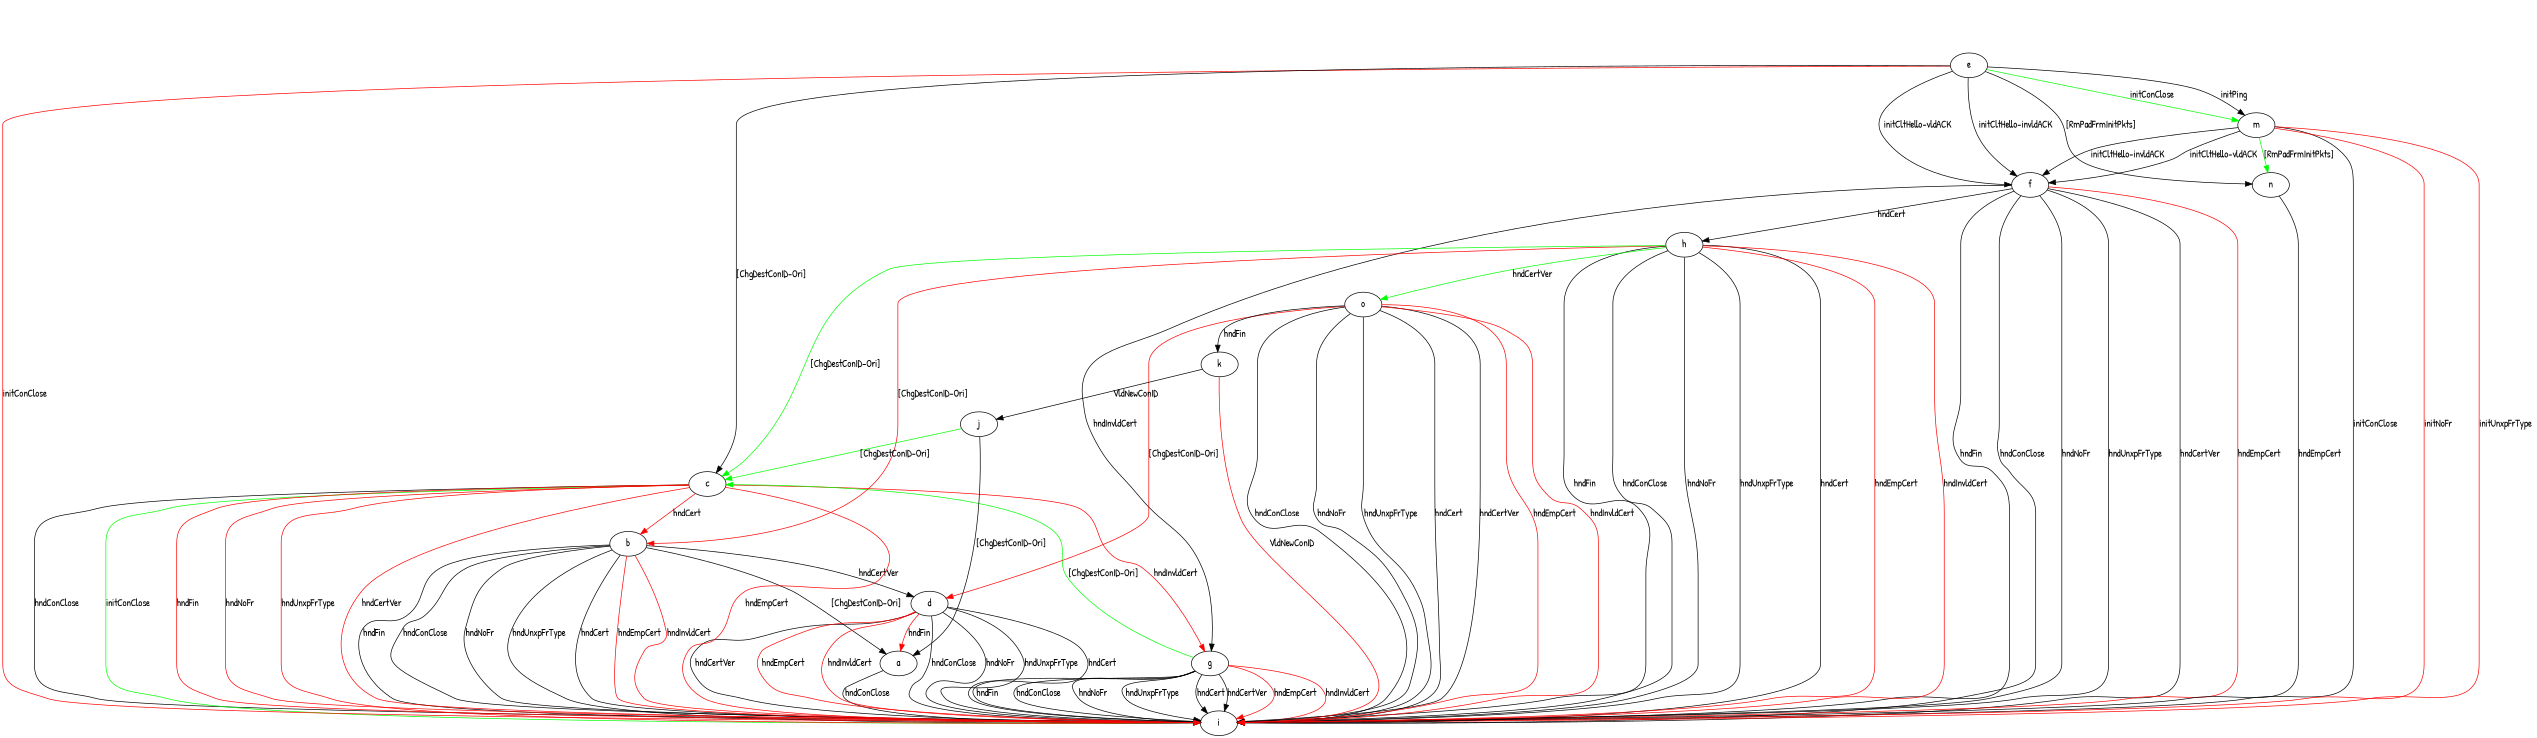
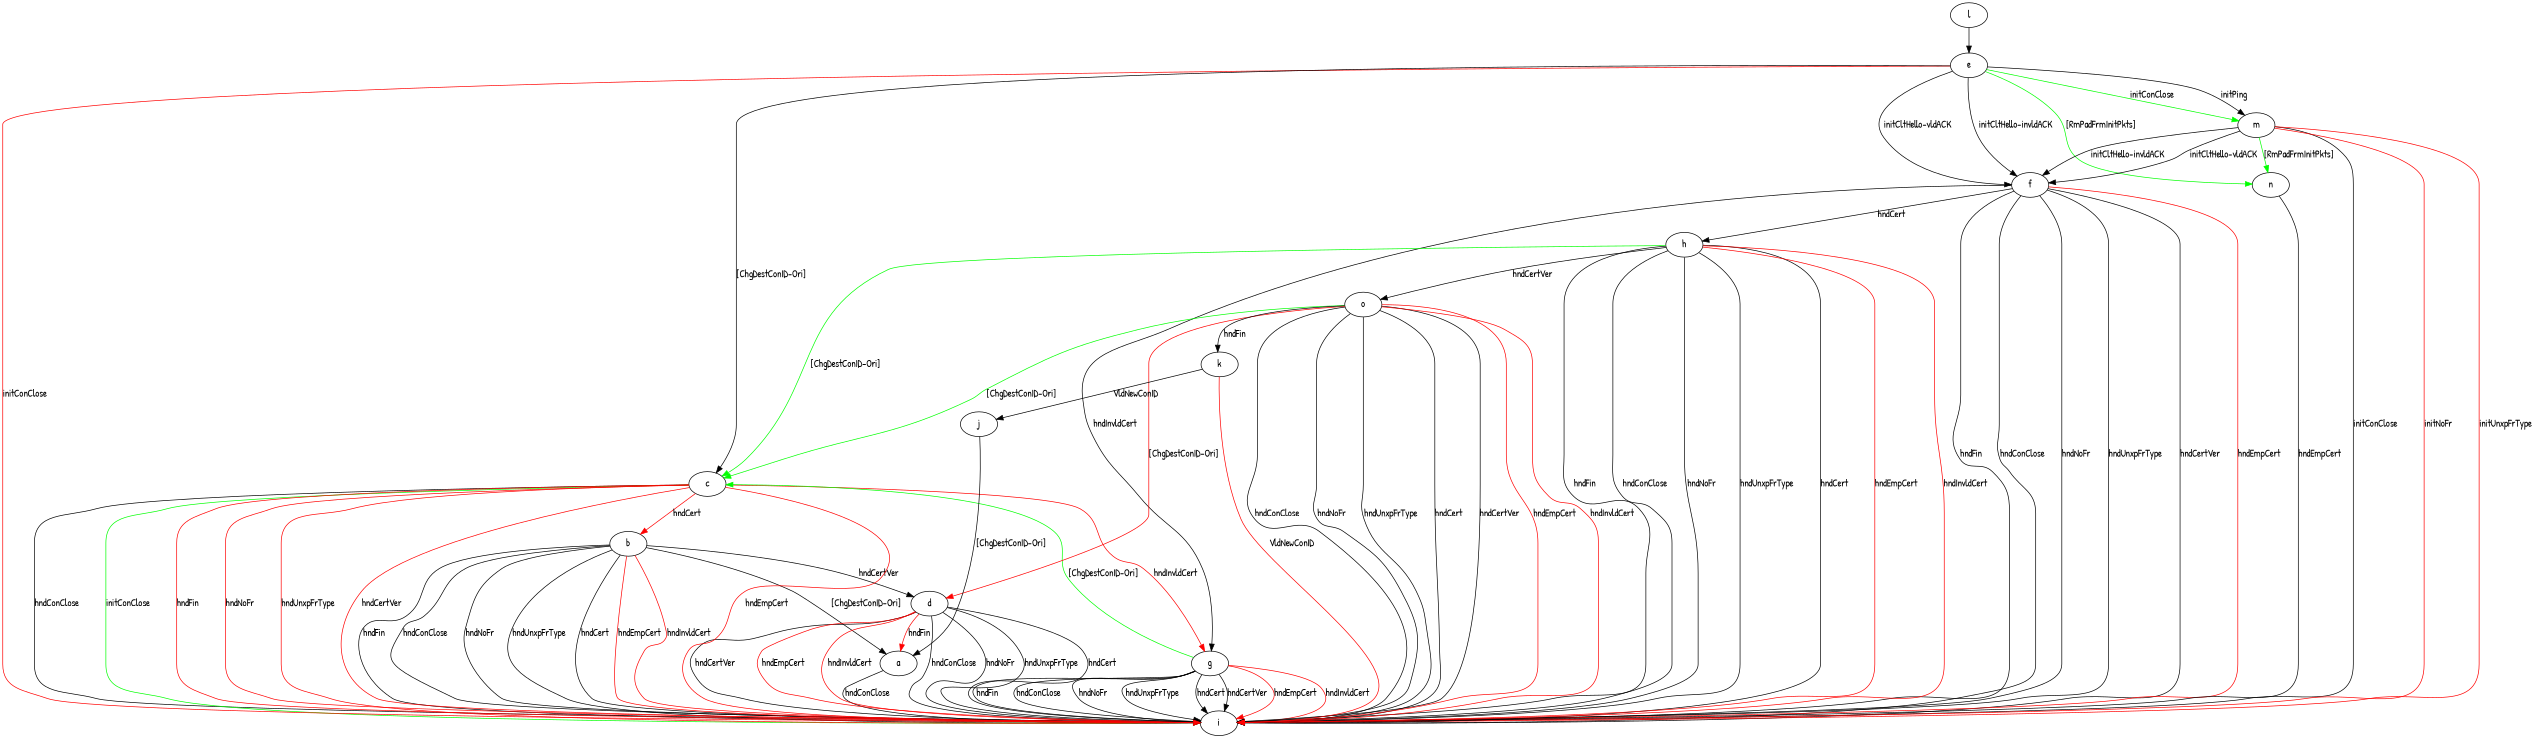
node "l": added
edge "e" -> "n": color black -> green
edge "h" -> "o": color green -> black
edge "h" -> "b": removed, label "[ChgDestConID-Ori]"
edge "j" -> "c": now "o" -> "c"
